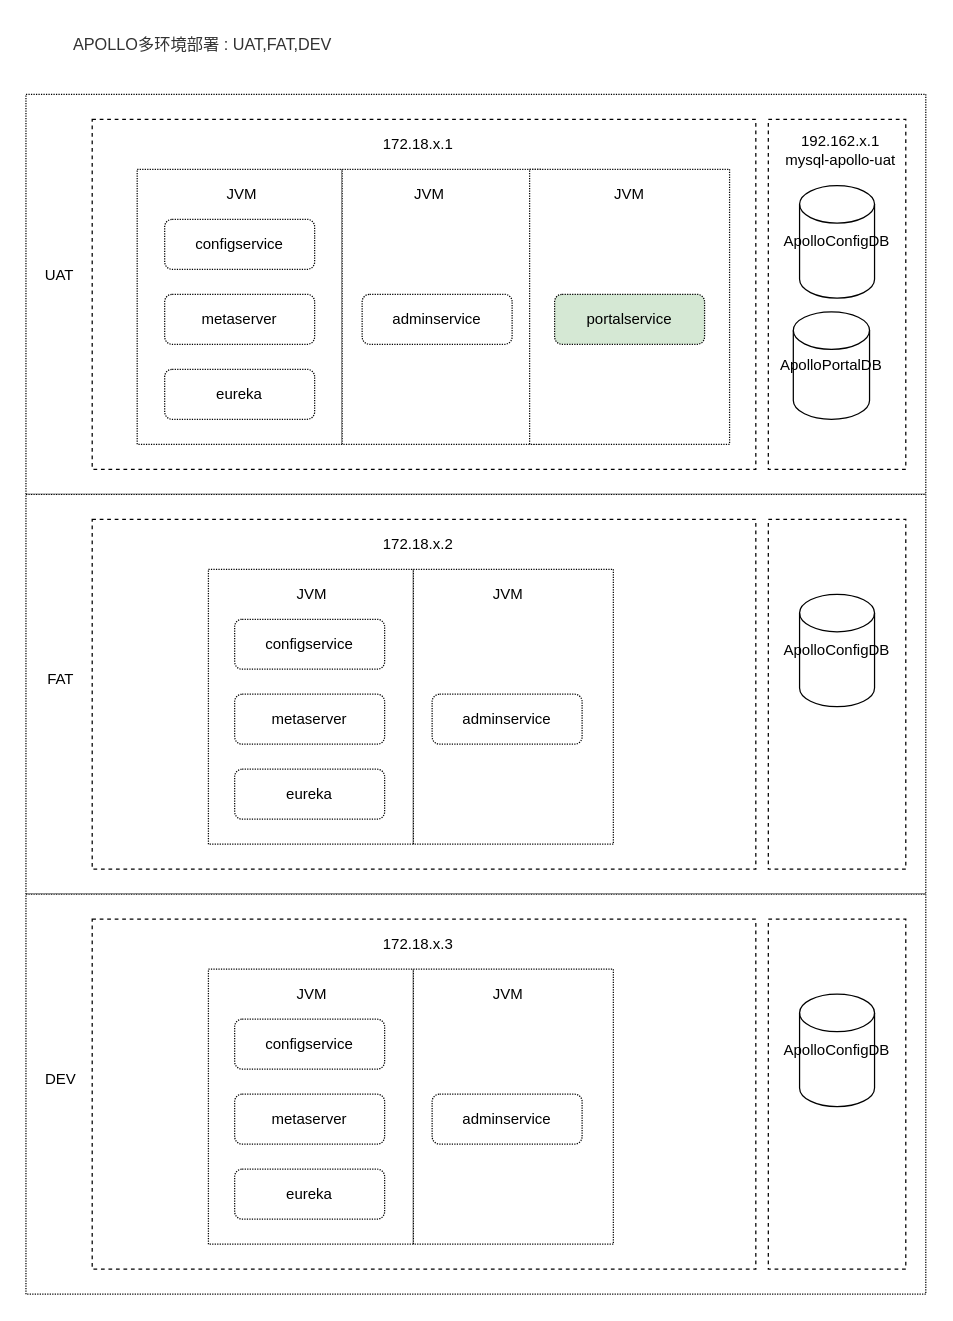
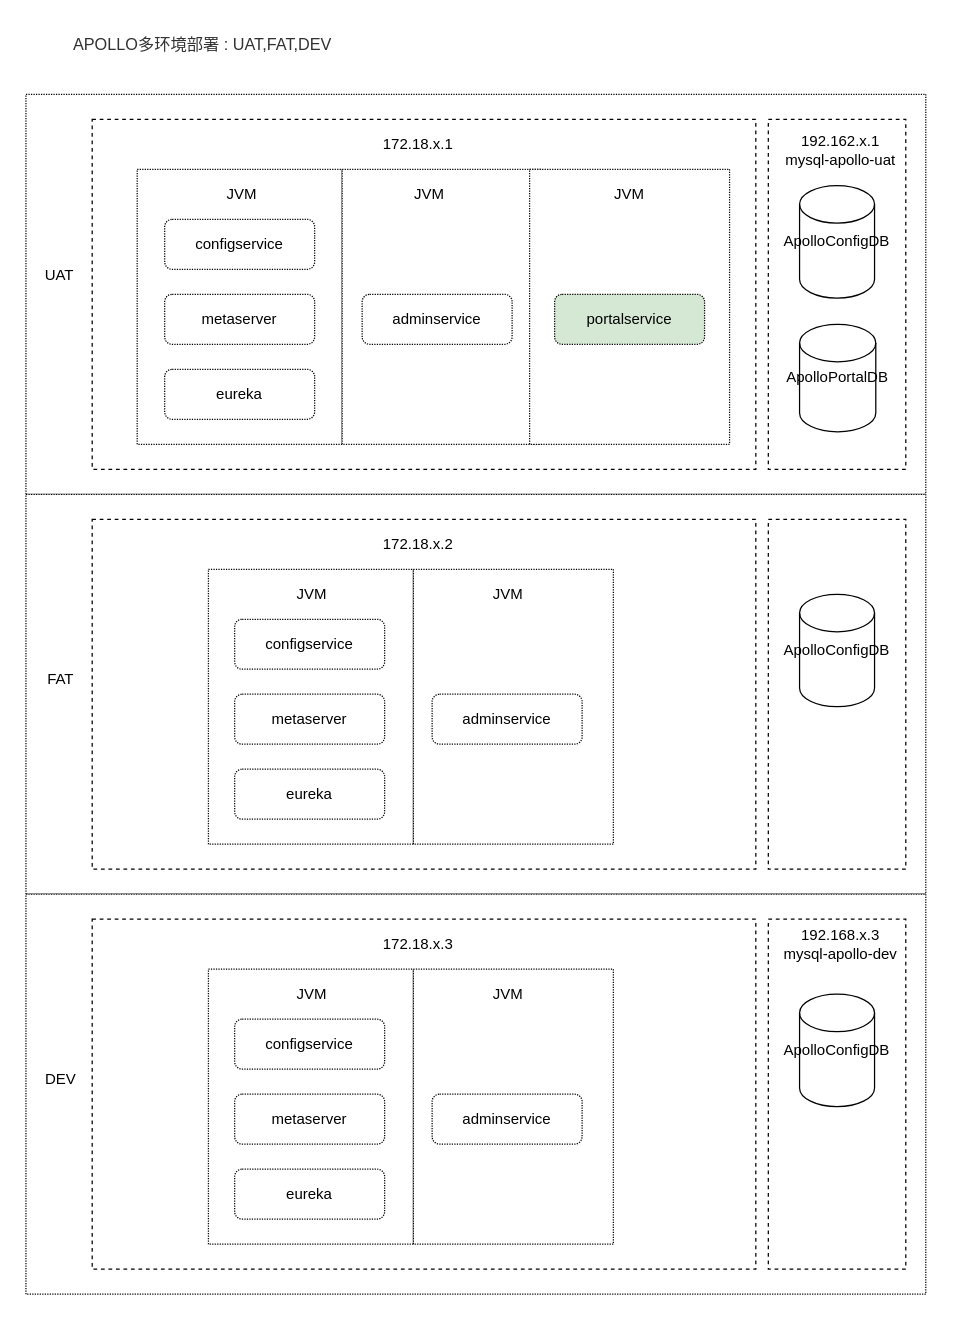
node "ApolloPortalDB": moved (831, 366) -> (838, 378)
node "192.168.x.3 mysql-apollo-dev": added
